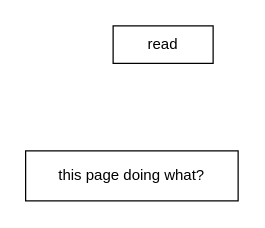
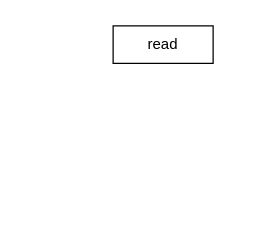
node "this page doing what?": removed
